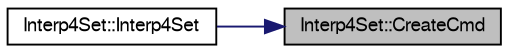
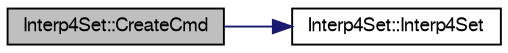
edge "Interp4Set::Interp4Set" -> "Interp4Set::CreateCmd": reversed
